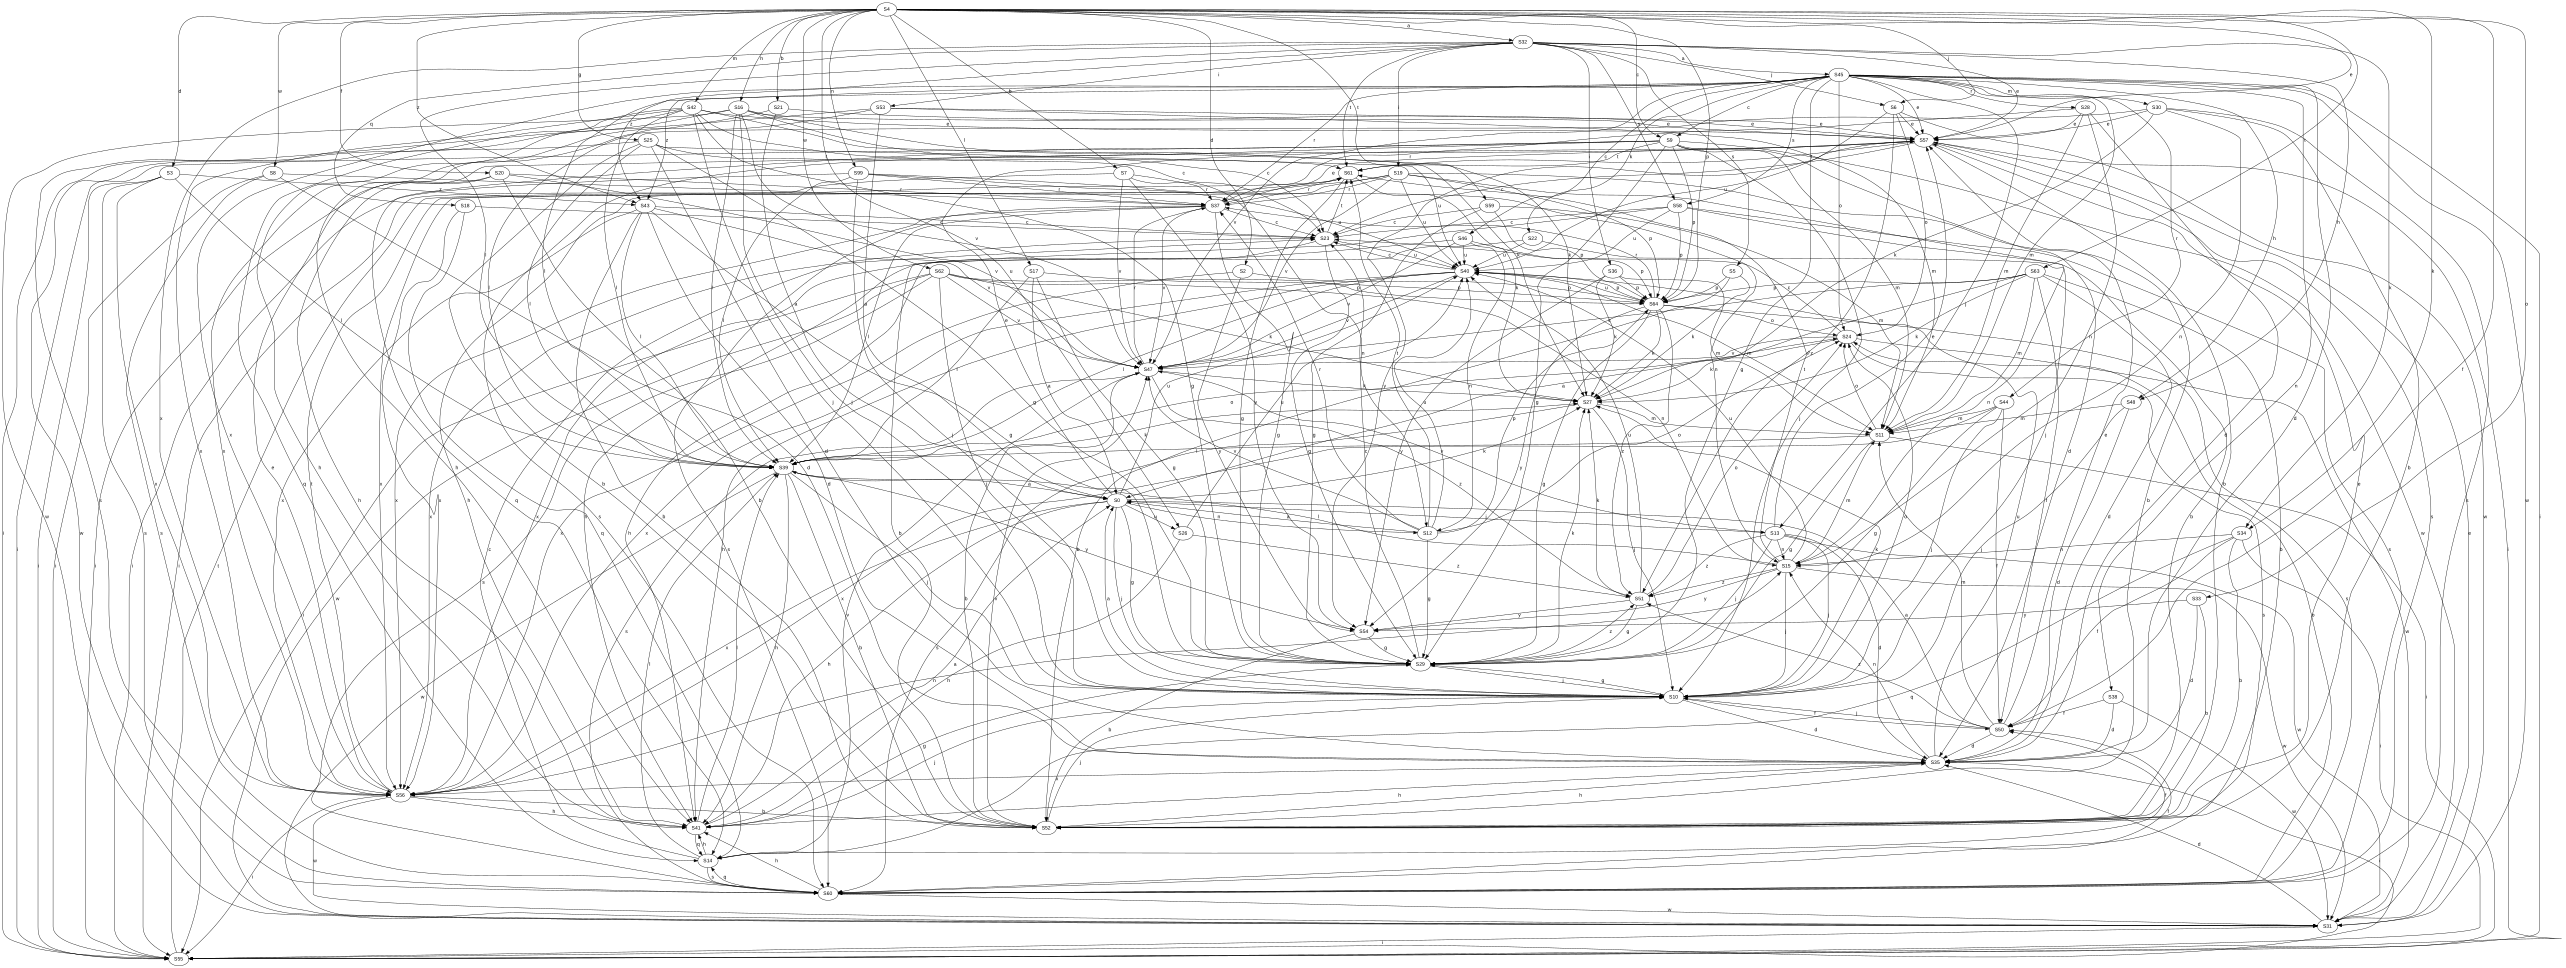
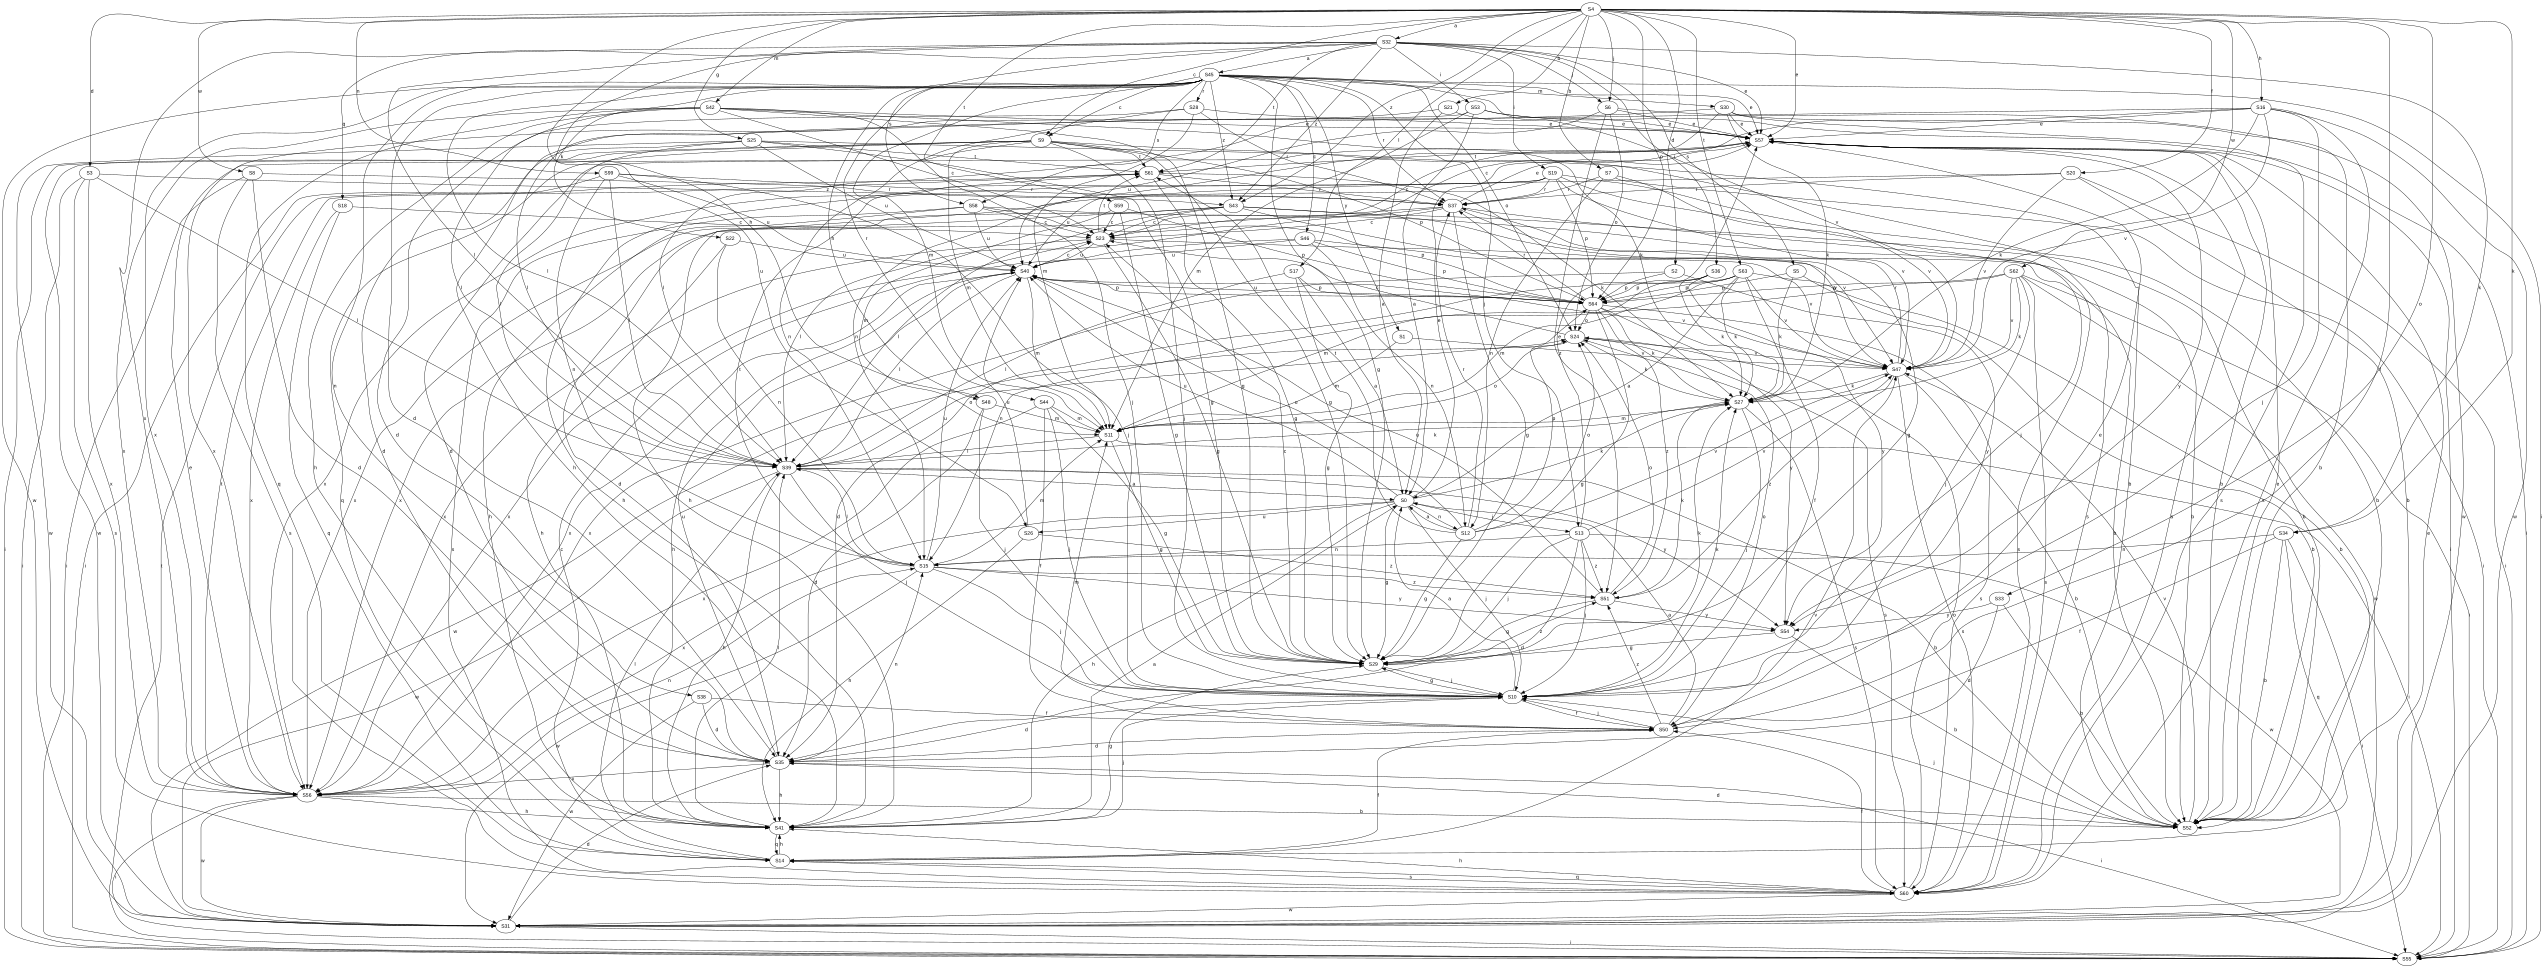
node "S1": added
edge "S7" -> "S54": removed, label "y"
edge "S52" -> "S35": label "h" -> "d"
